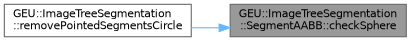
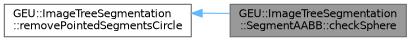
edge "GEU::ImageTreeSegmentation ::removePointedSegmentsCircle" -> "GEU::ImageTreeSegmentation ::SegmentAABB::checkSphere": reversed
